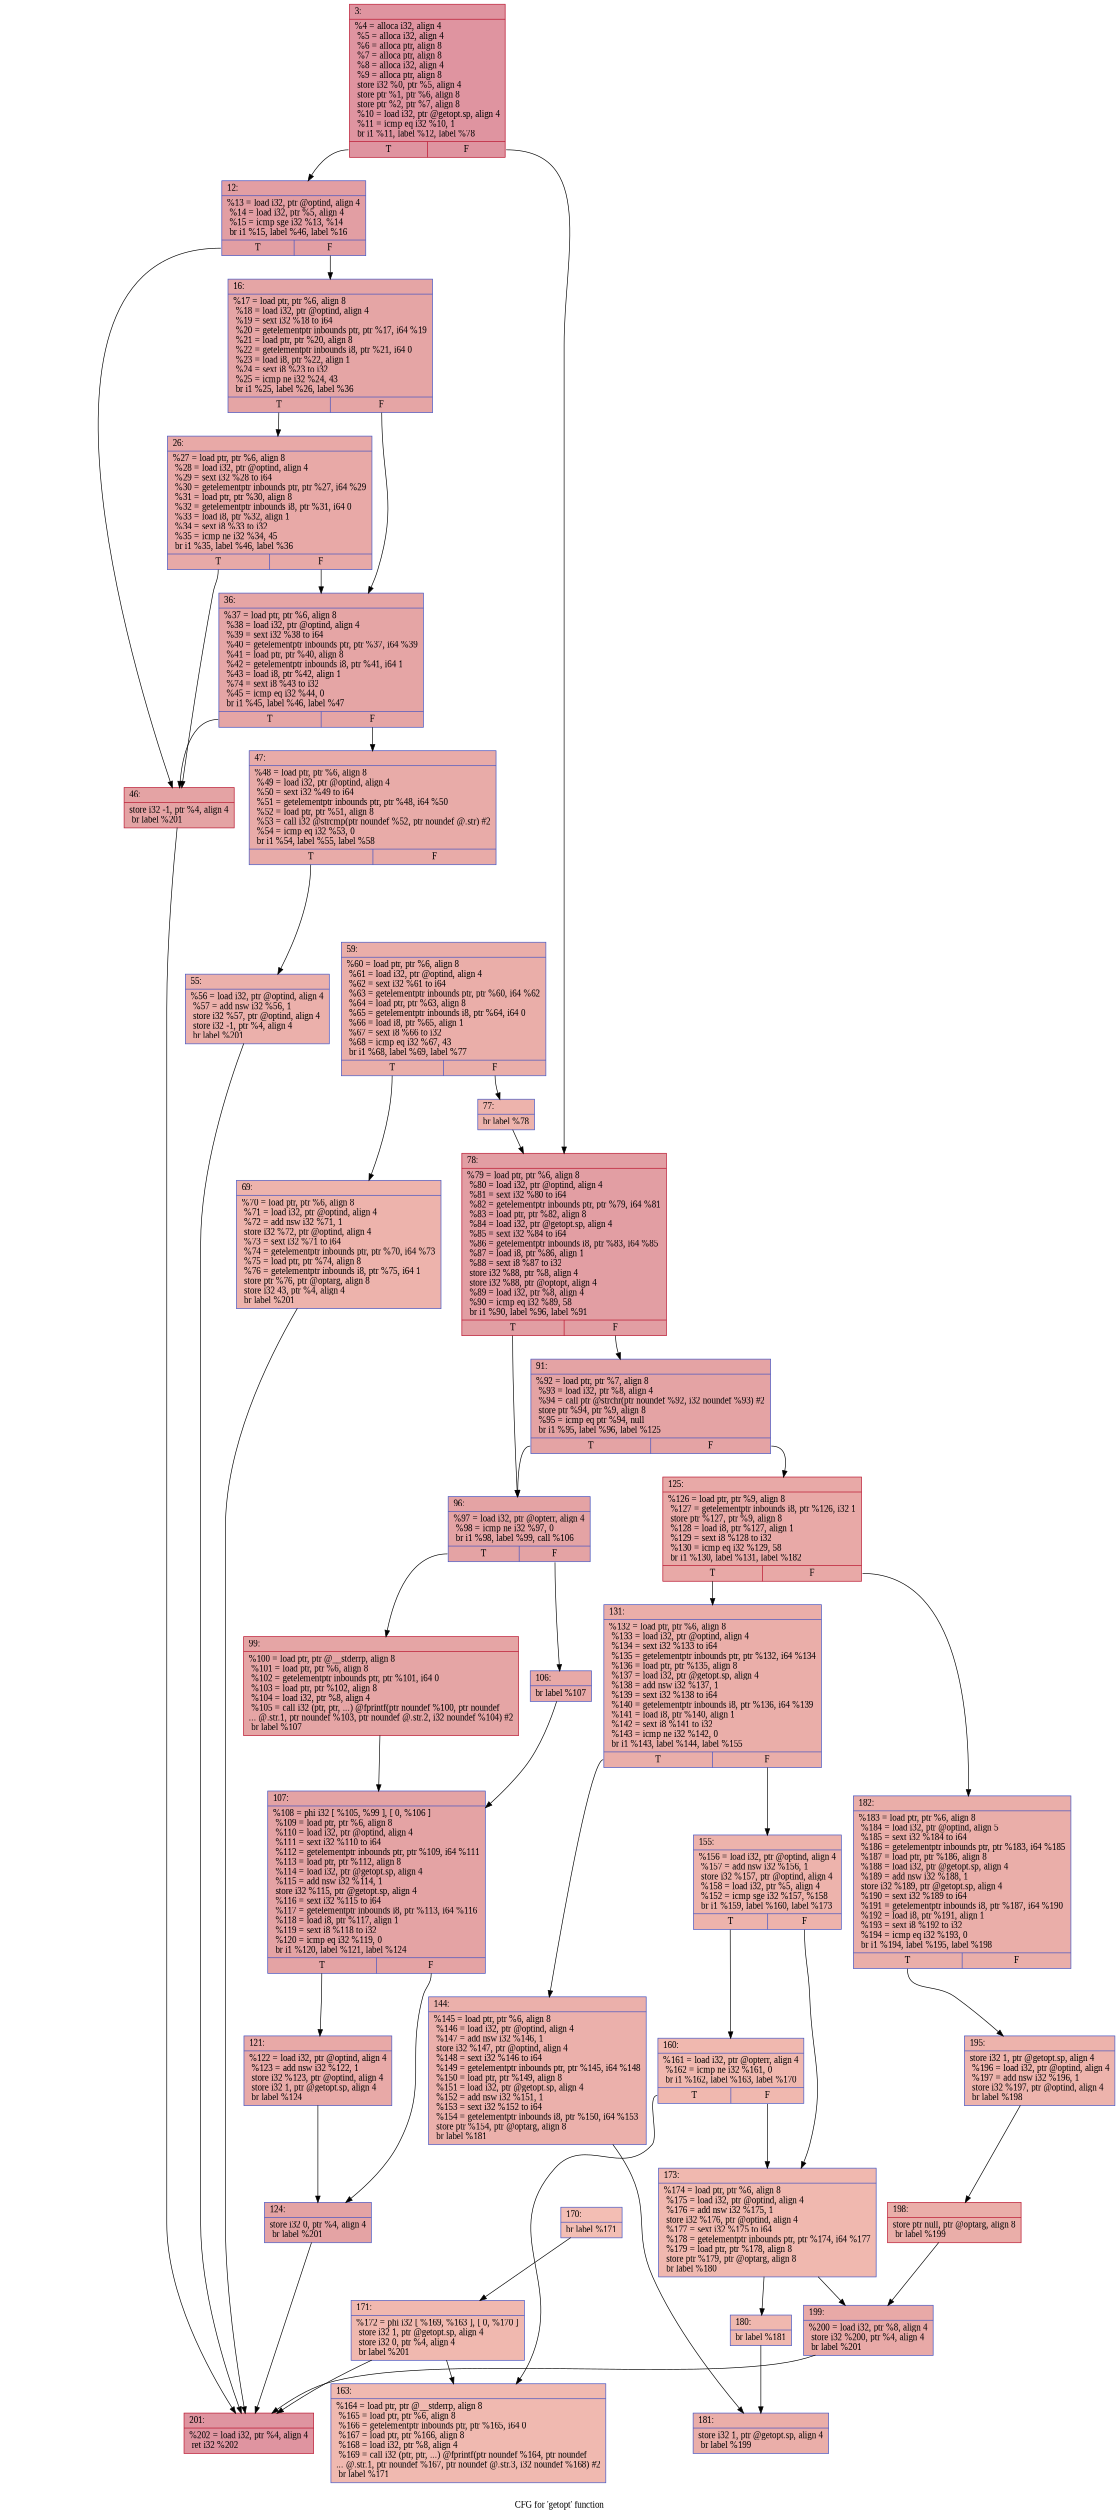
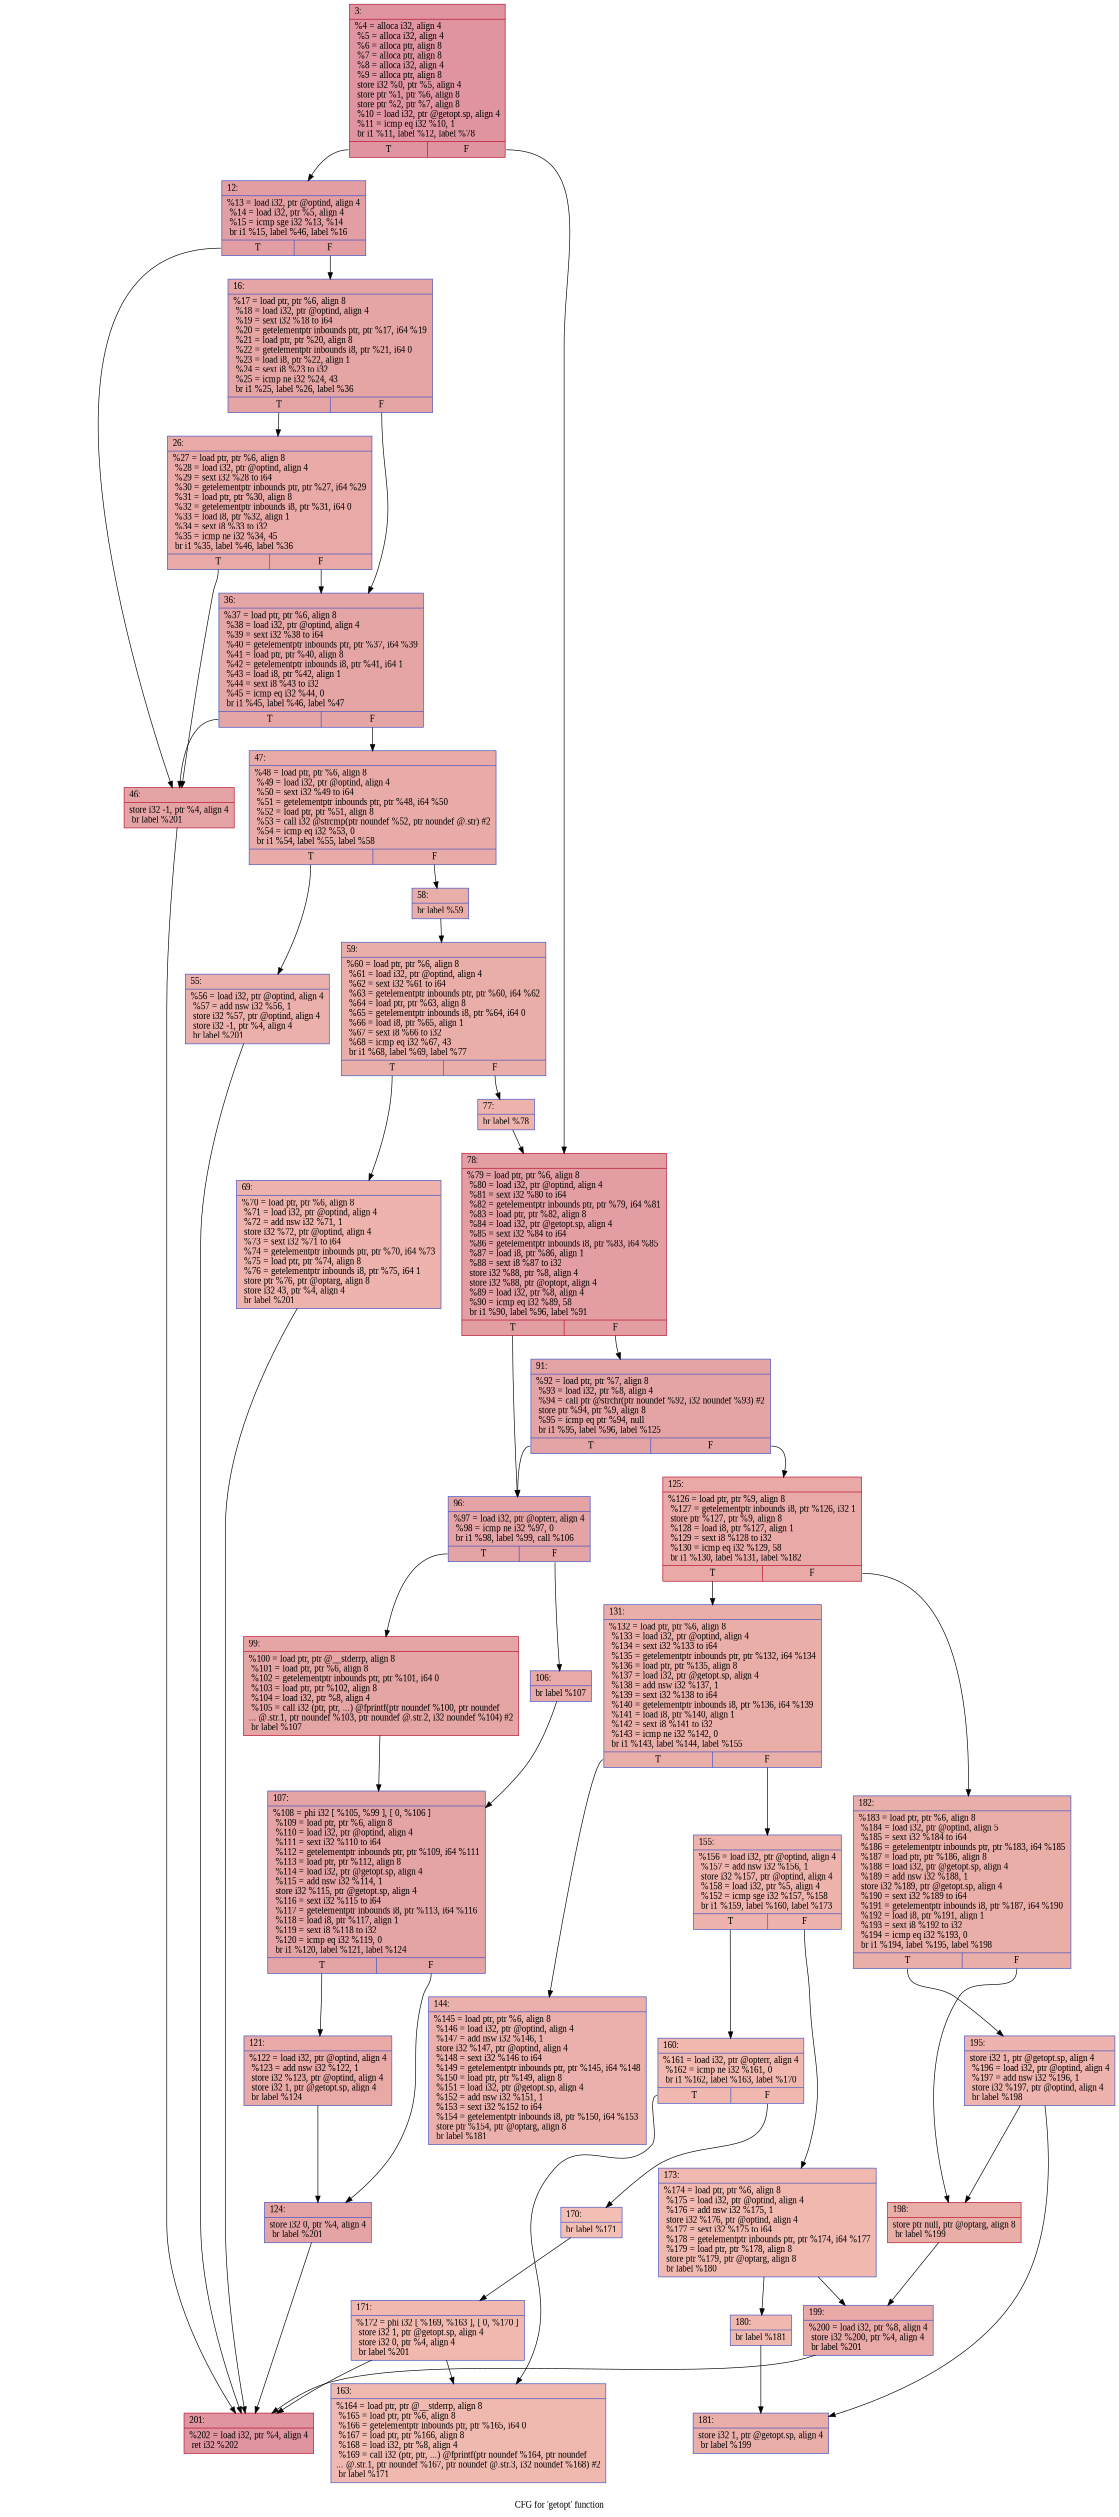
node "36:": text "%74 = sext i8 %43 to i32" -> "%44 = sext i8 %43 to i32"
node "58:": added
edge "182:" -> "198:": added
edge "160:" -> "173:": now "160:" -> "170:"
edge "144:" -> "181:": now "195:" -> "181:"
